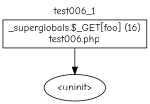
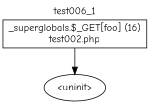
node "_superglobals.$_GET[foo] (16) test006.php": label "_superglobals.$_GET[foo] (16) test006.php" -> "_superglobals.$_GET[foo] (16) test002.php"
